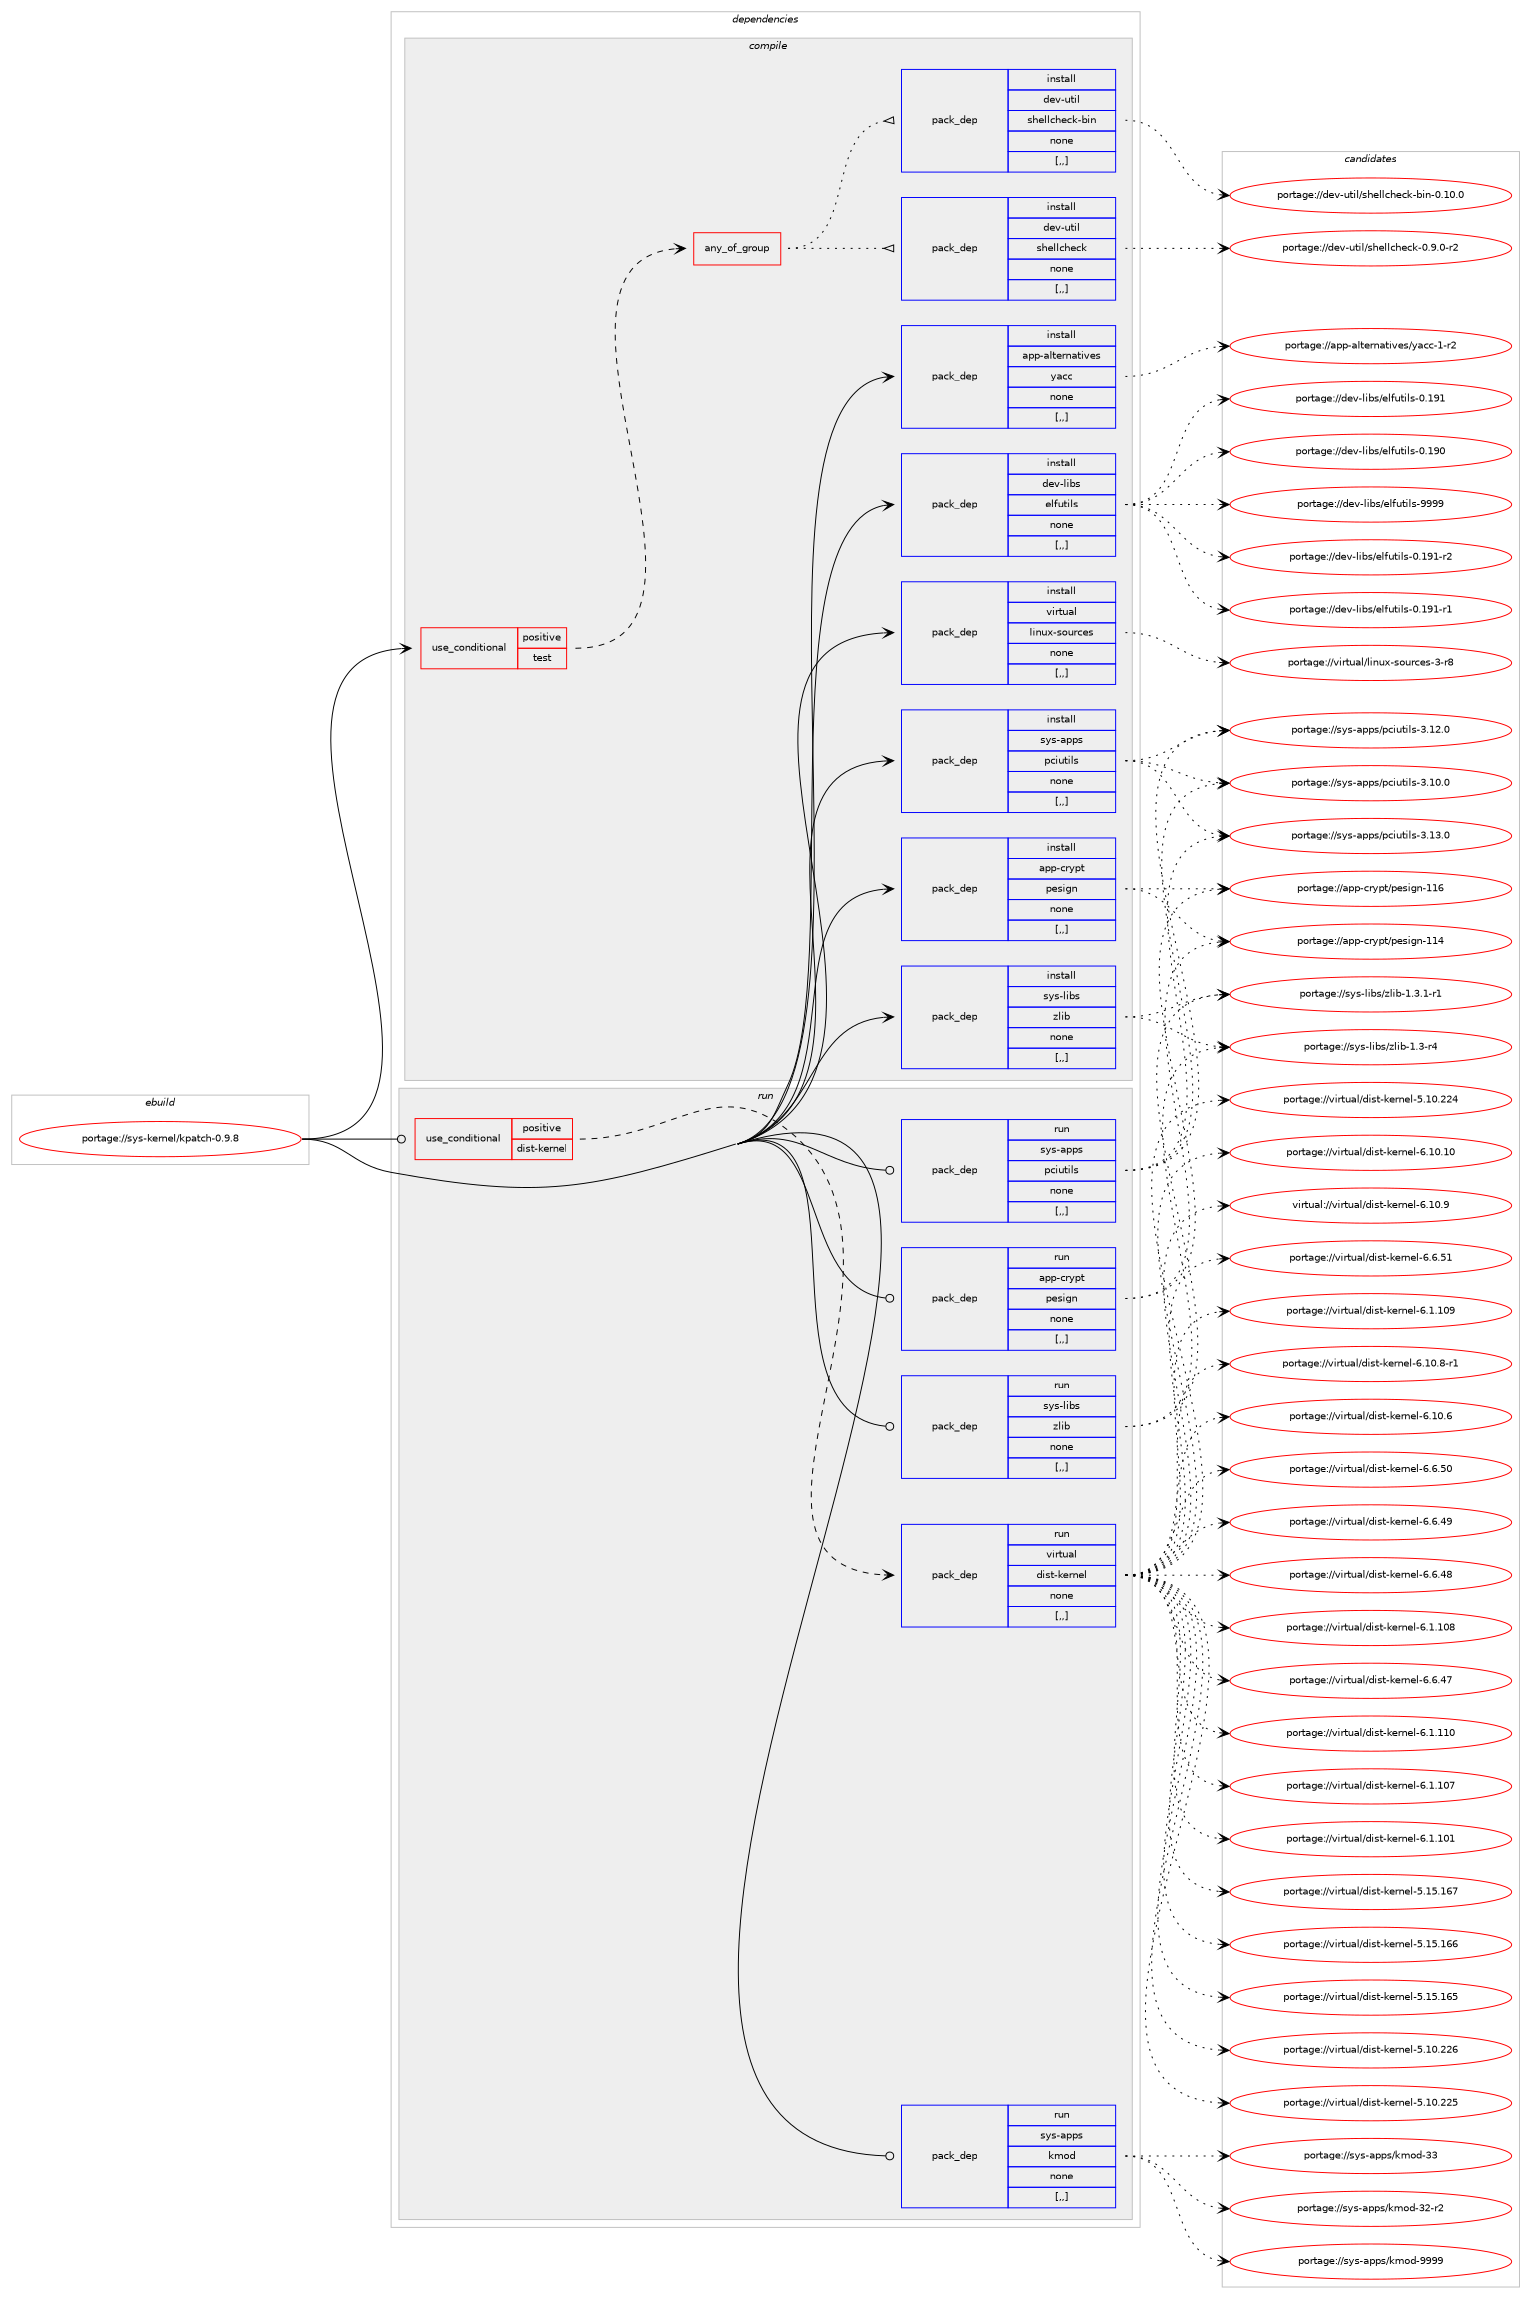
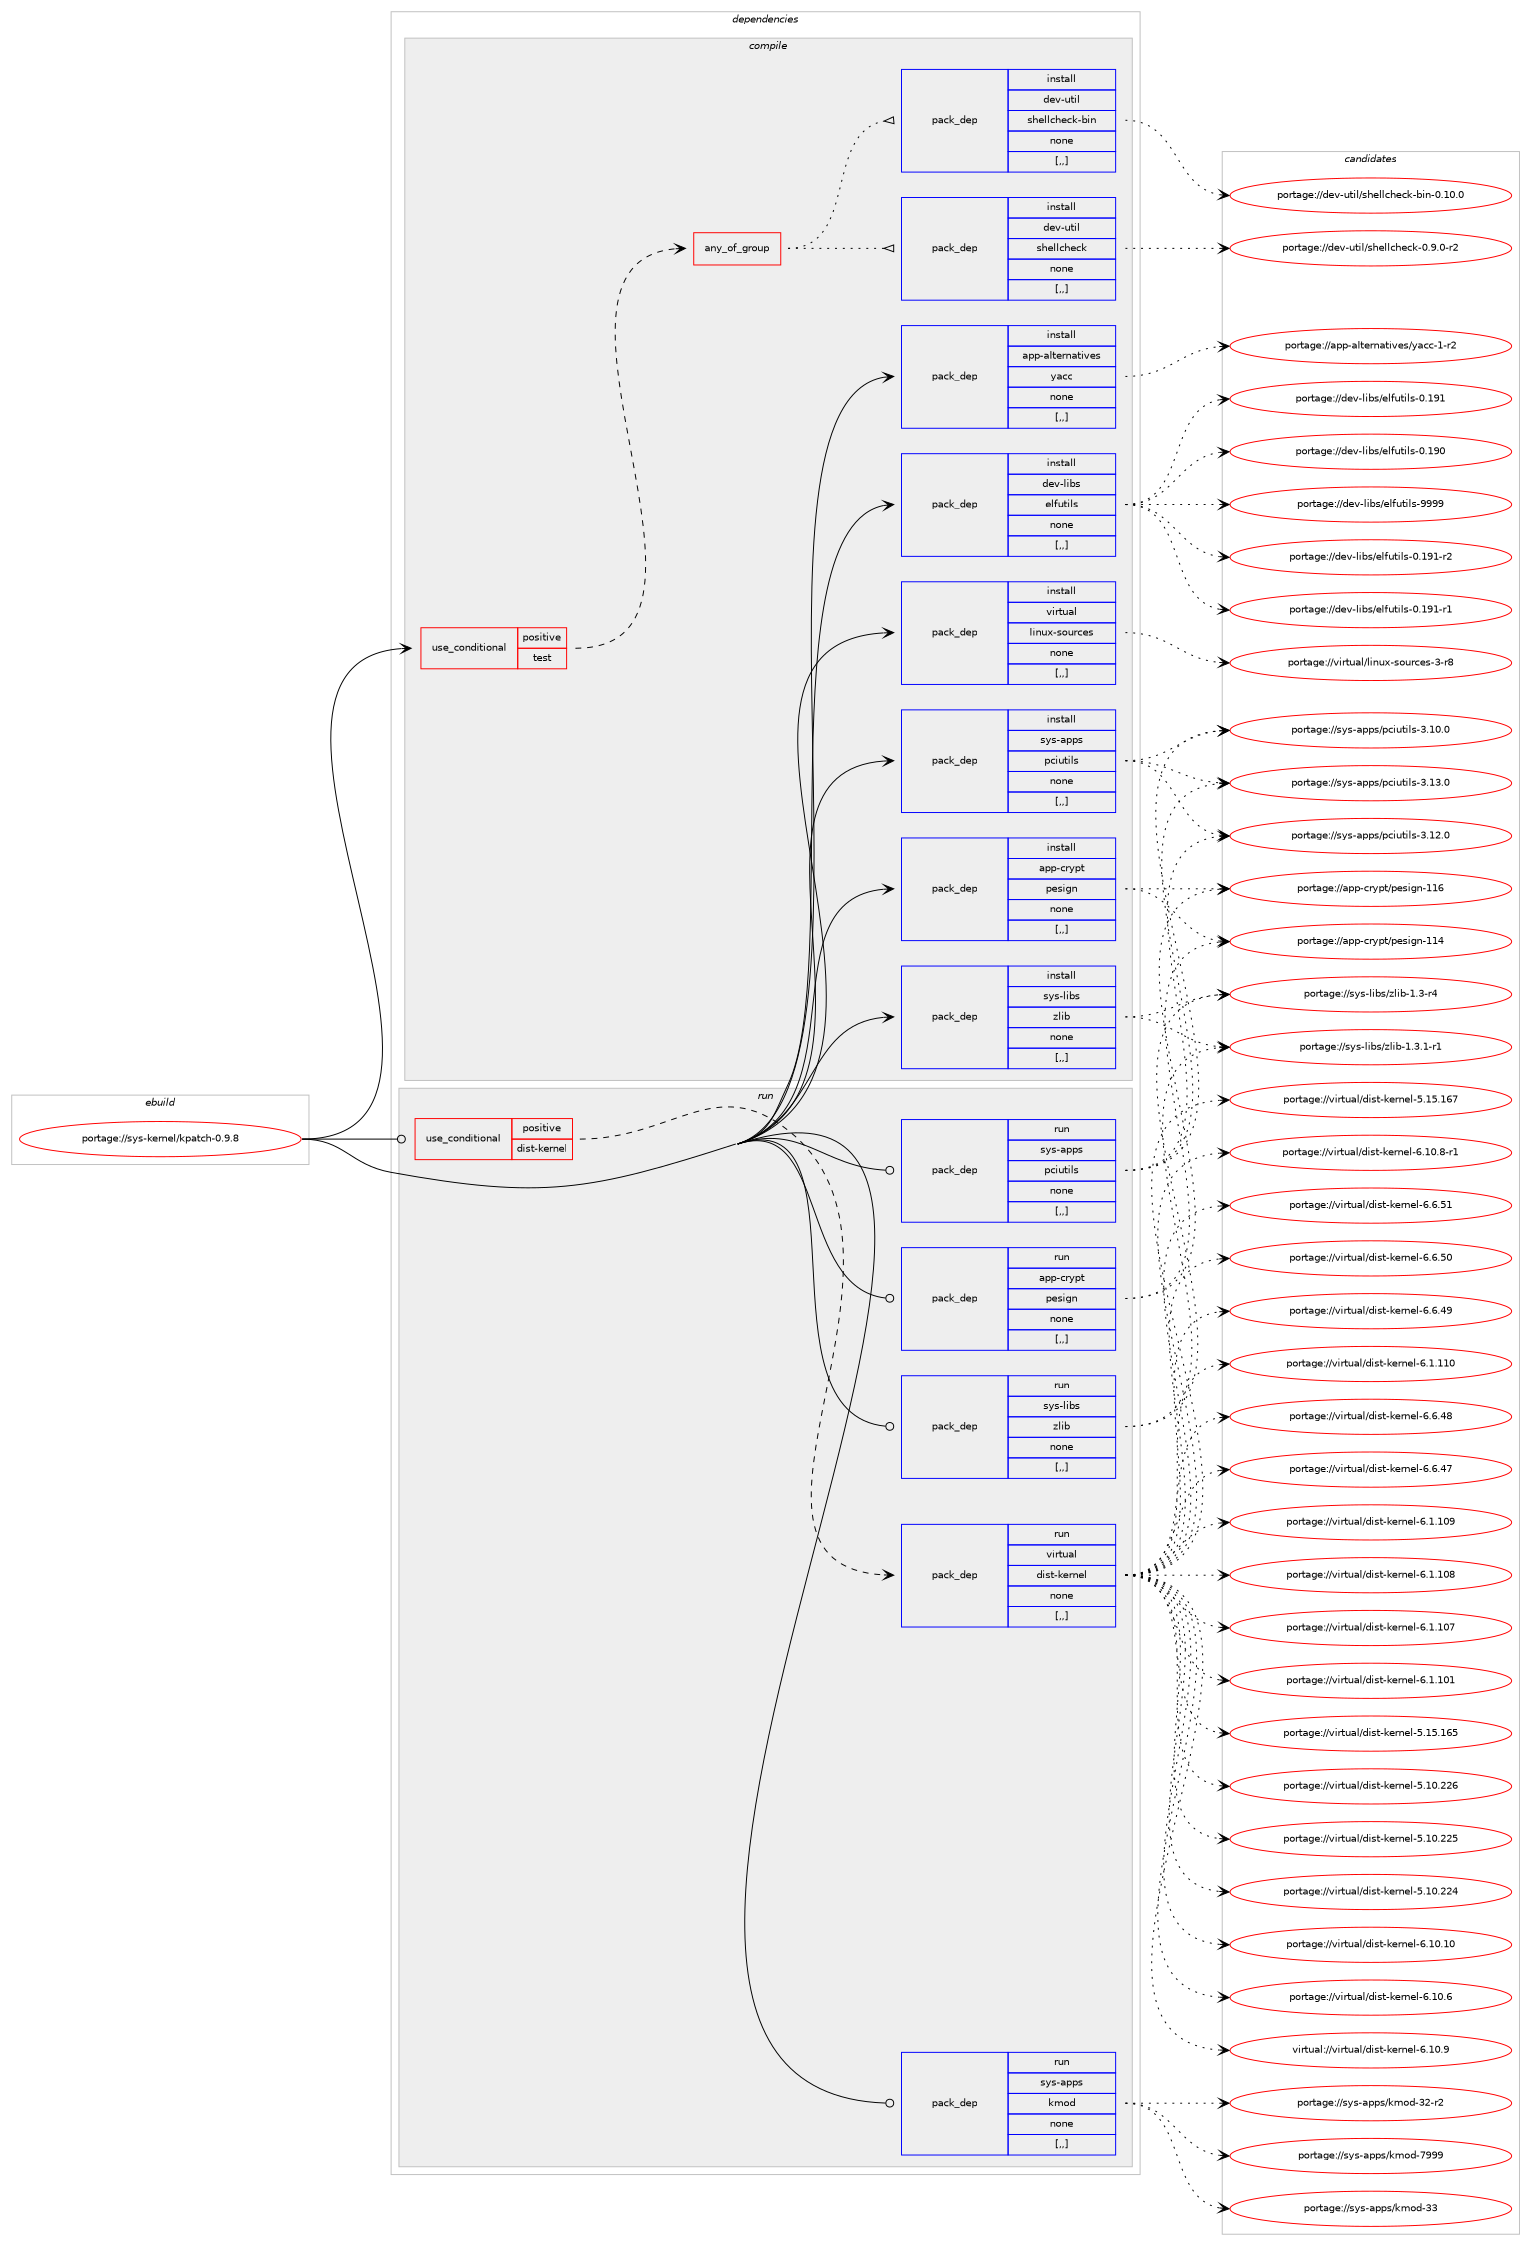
node "portage://virtual/dist-kernel-5.15.166": removed
node "portage://sys-apps/kmod-9999": label "portage://sys-apps/kmod-9999" -> "portage://sys-apps/kmod-7999"
